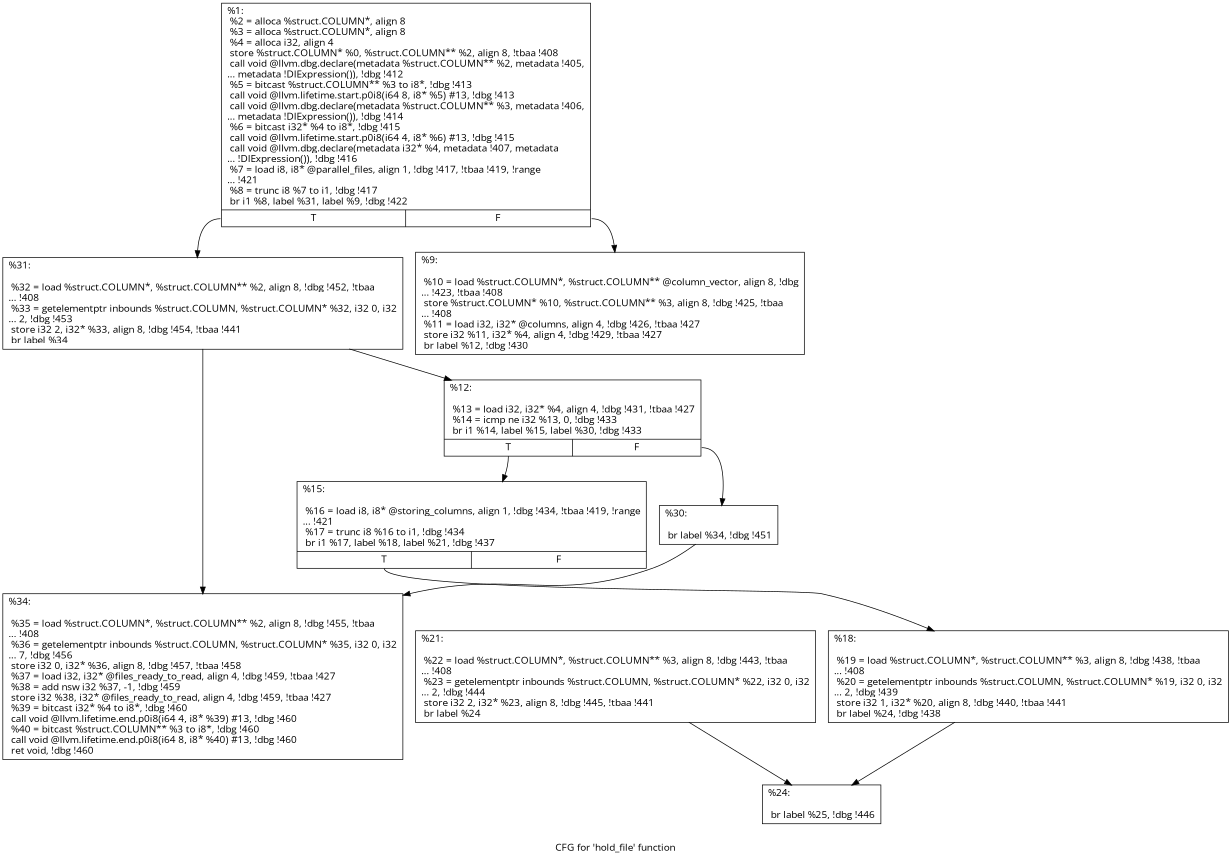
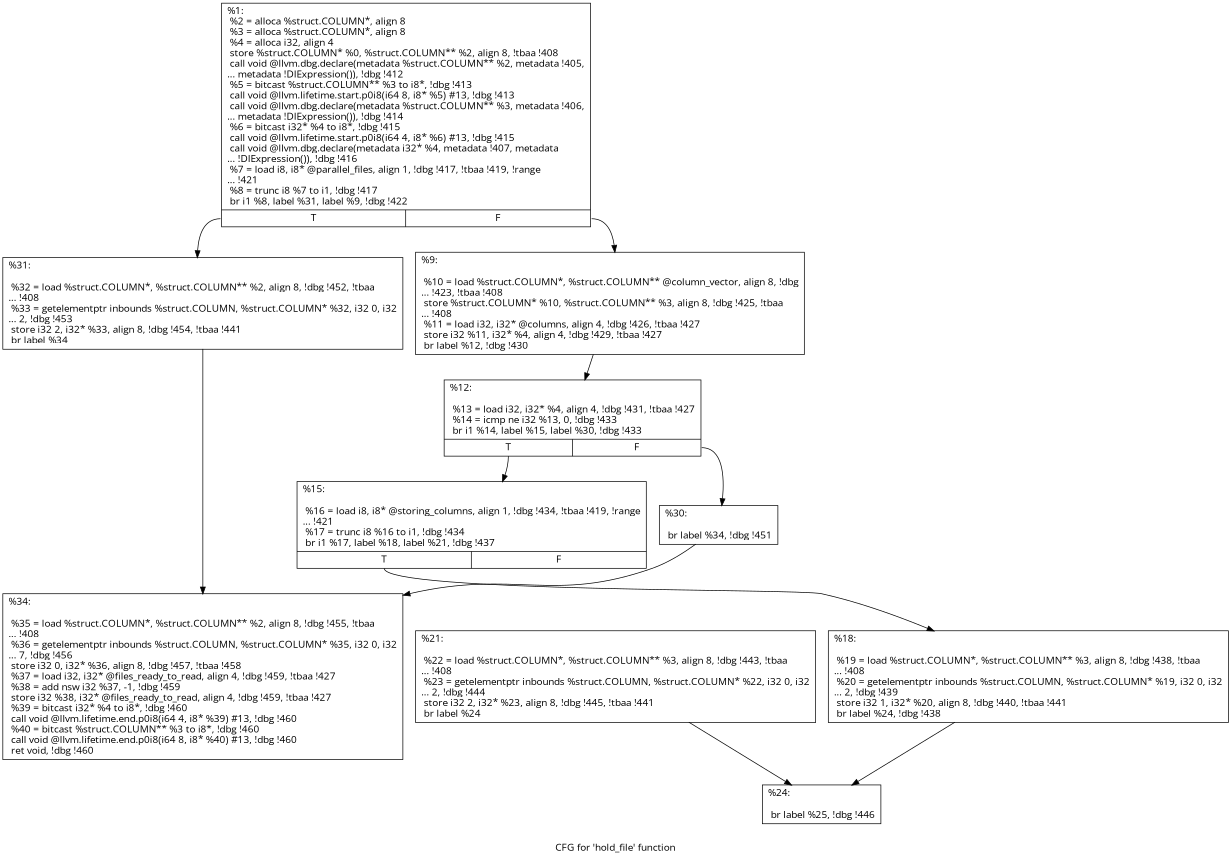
edge "%31:" -> "%12:": now "%9:" -> "%12:"
